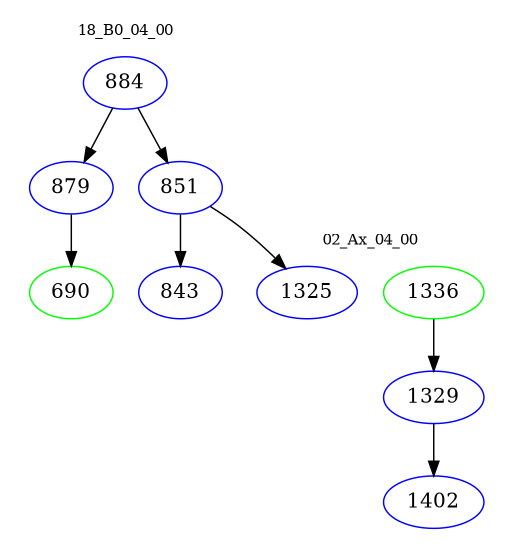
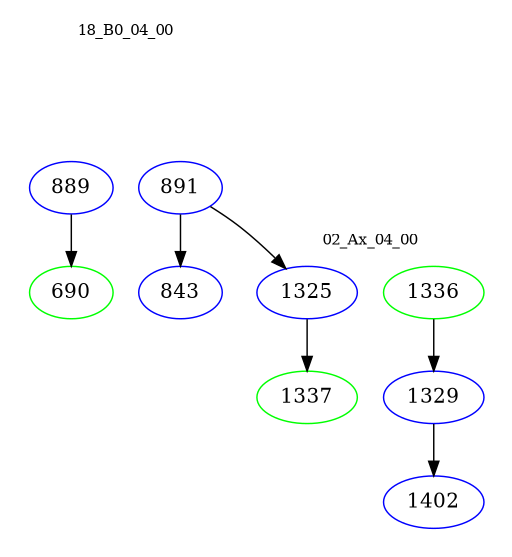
node "884": removed
node "879": label "879" -> "889"
node "851": label "851" -> "891"
node "1337": added
